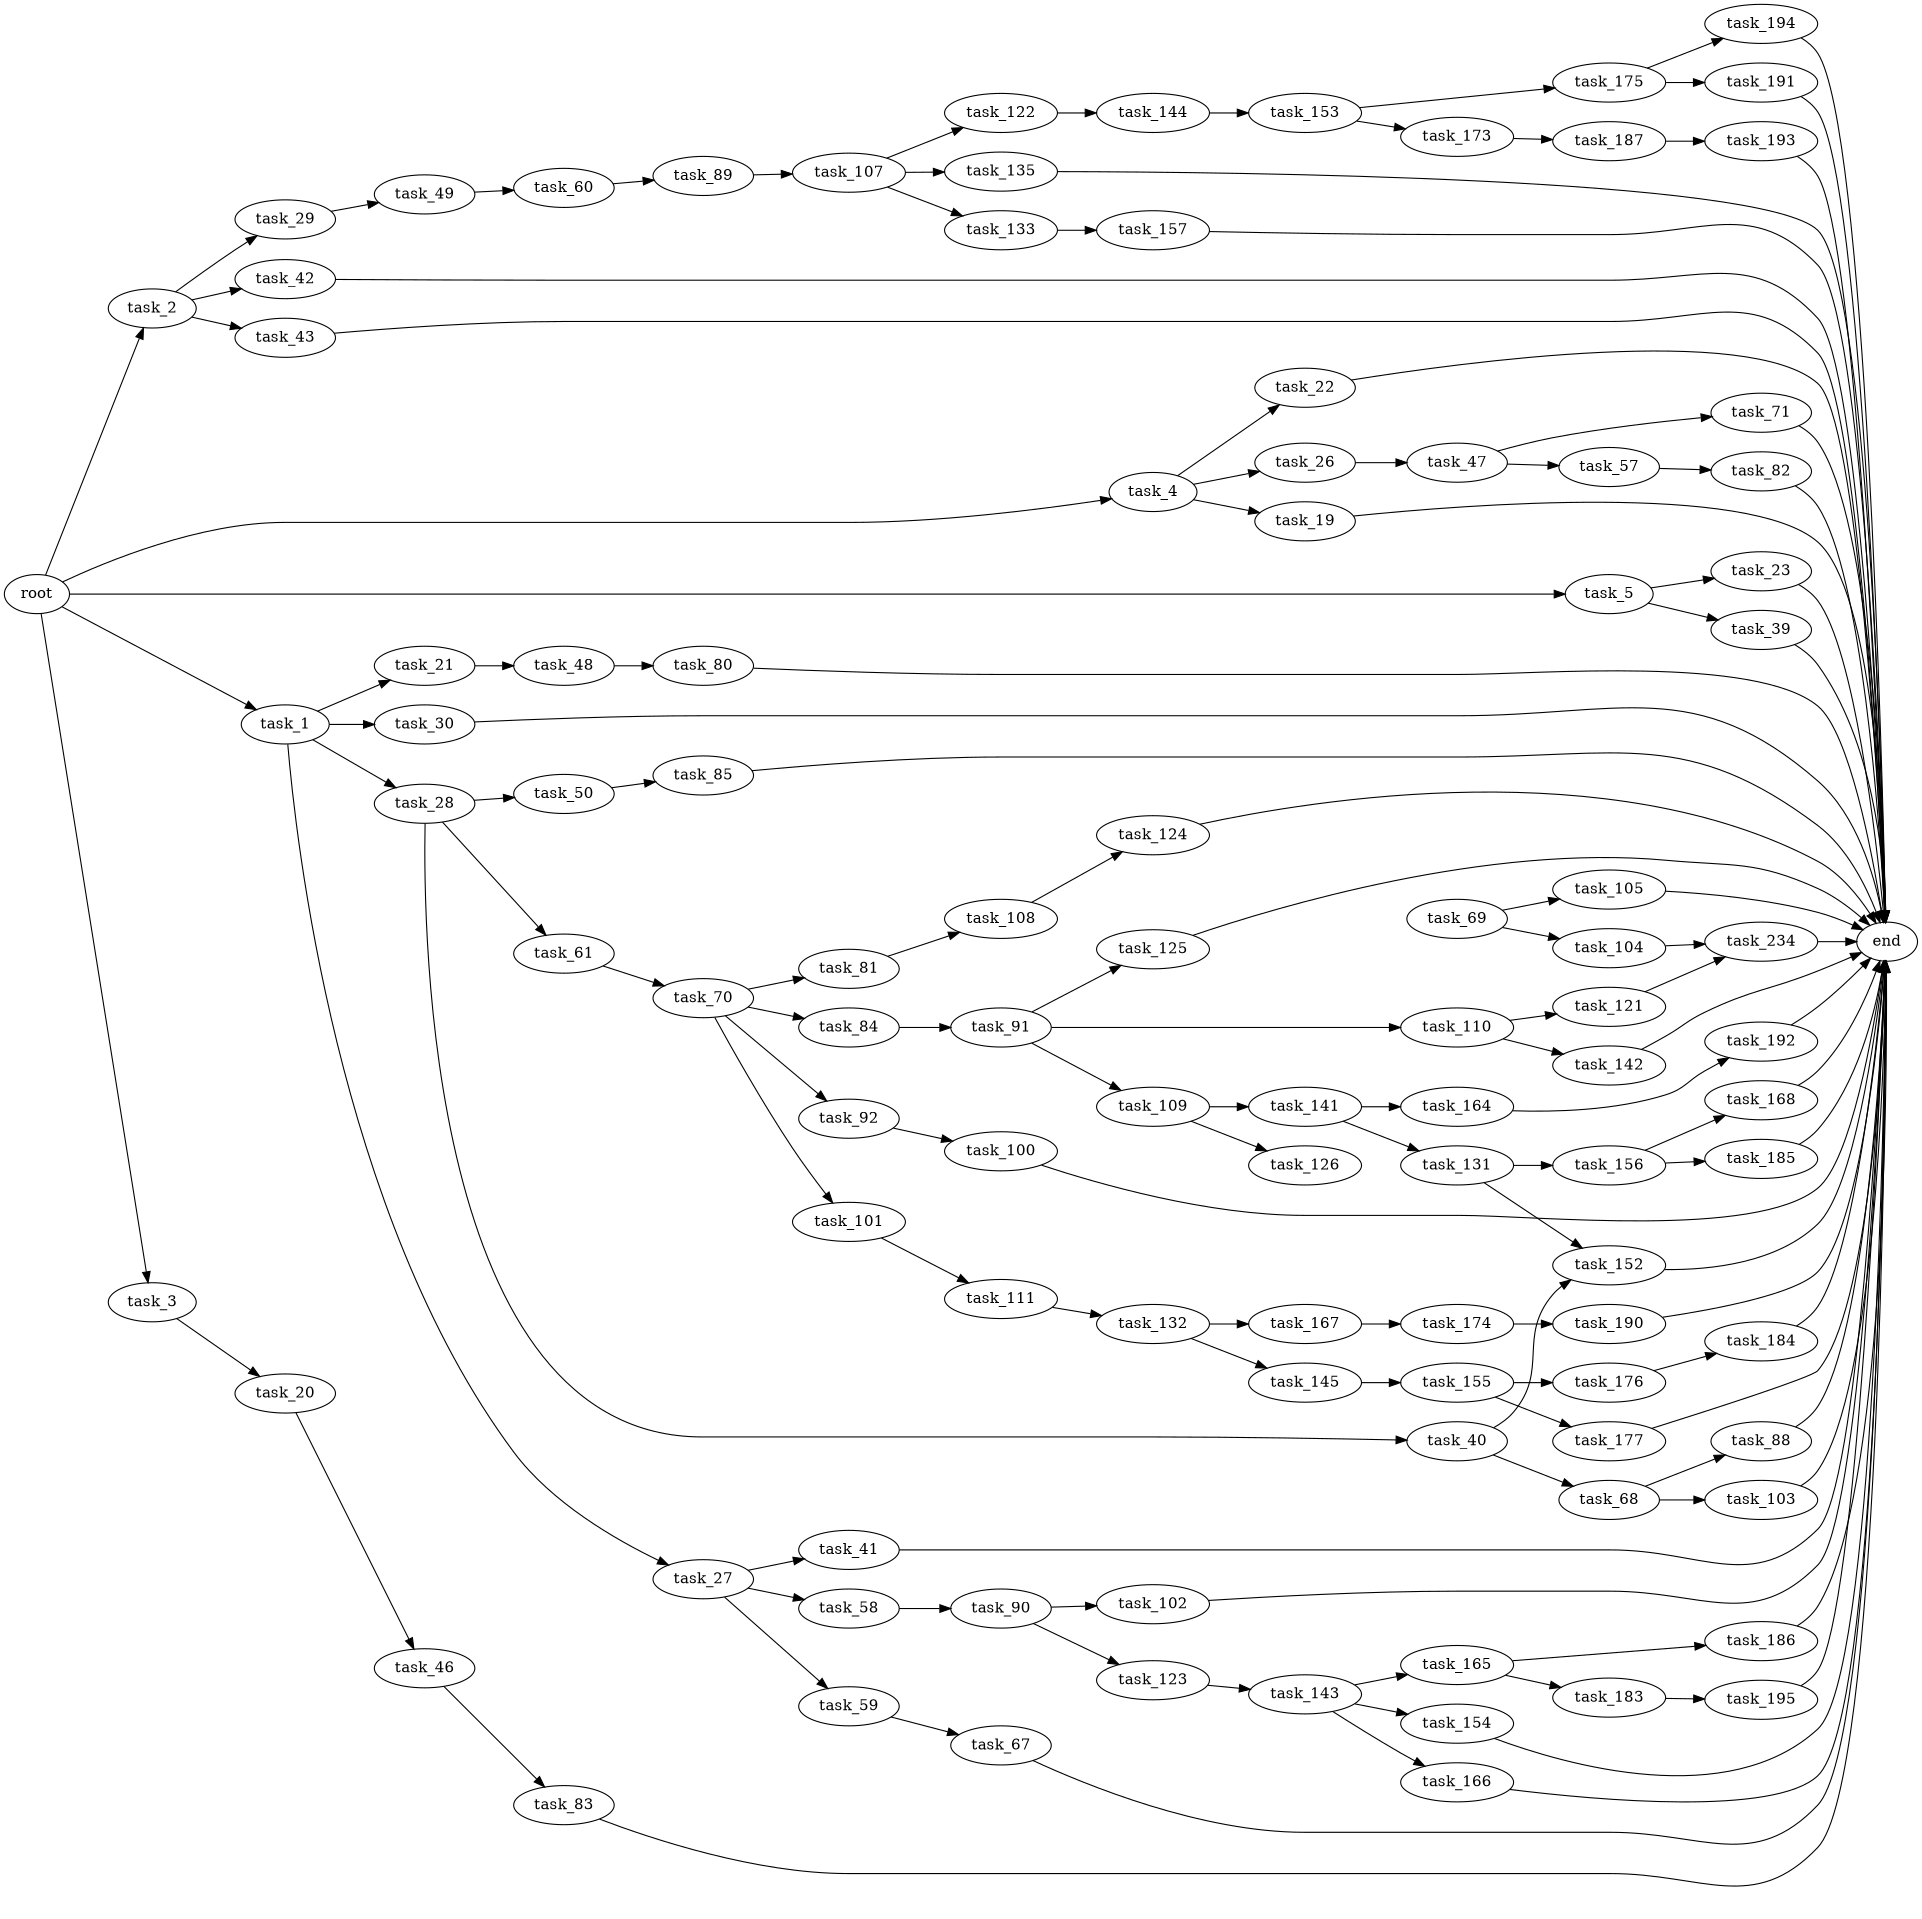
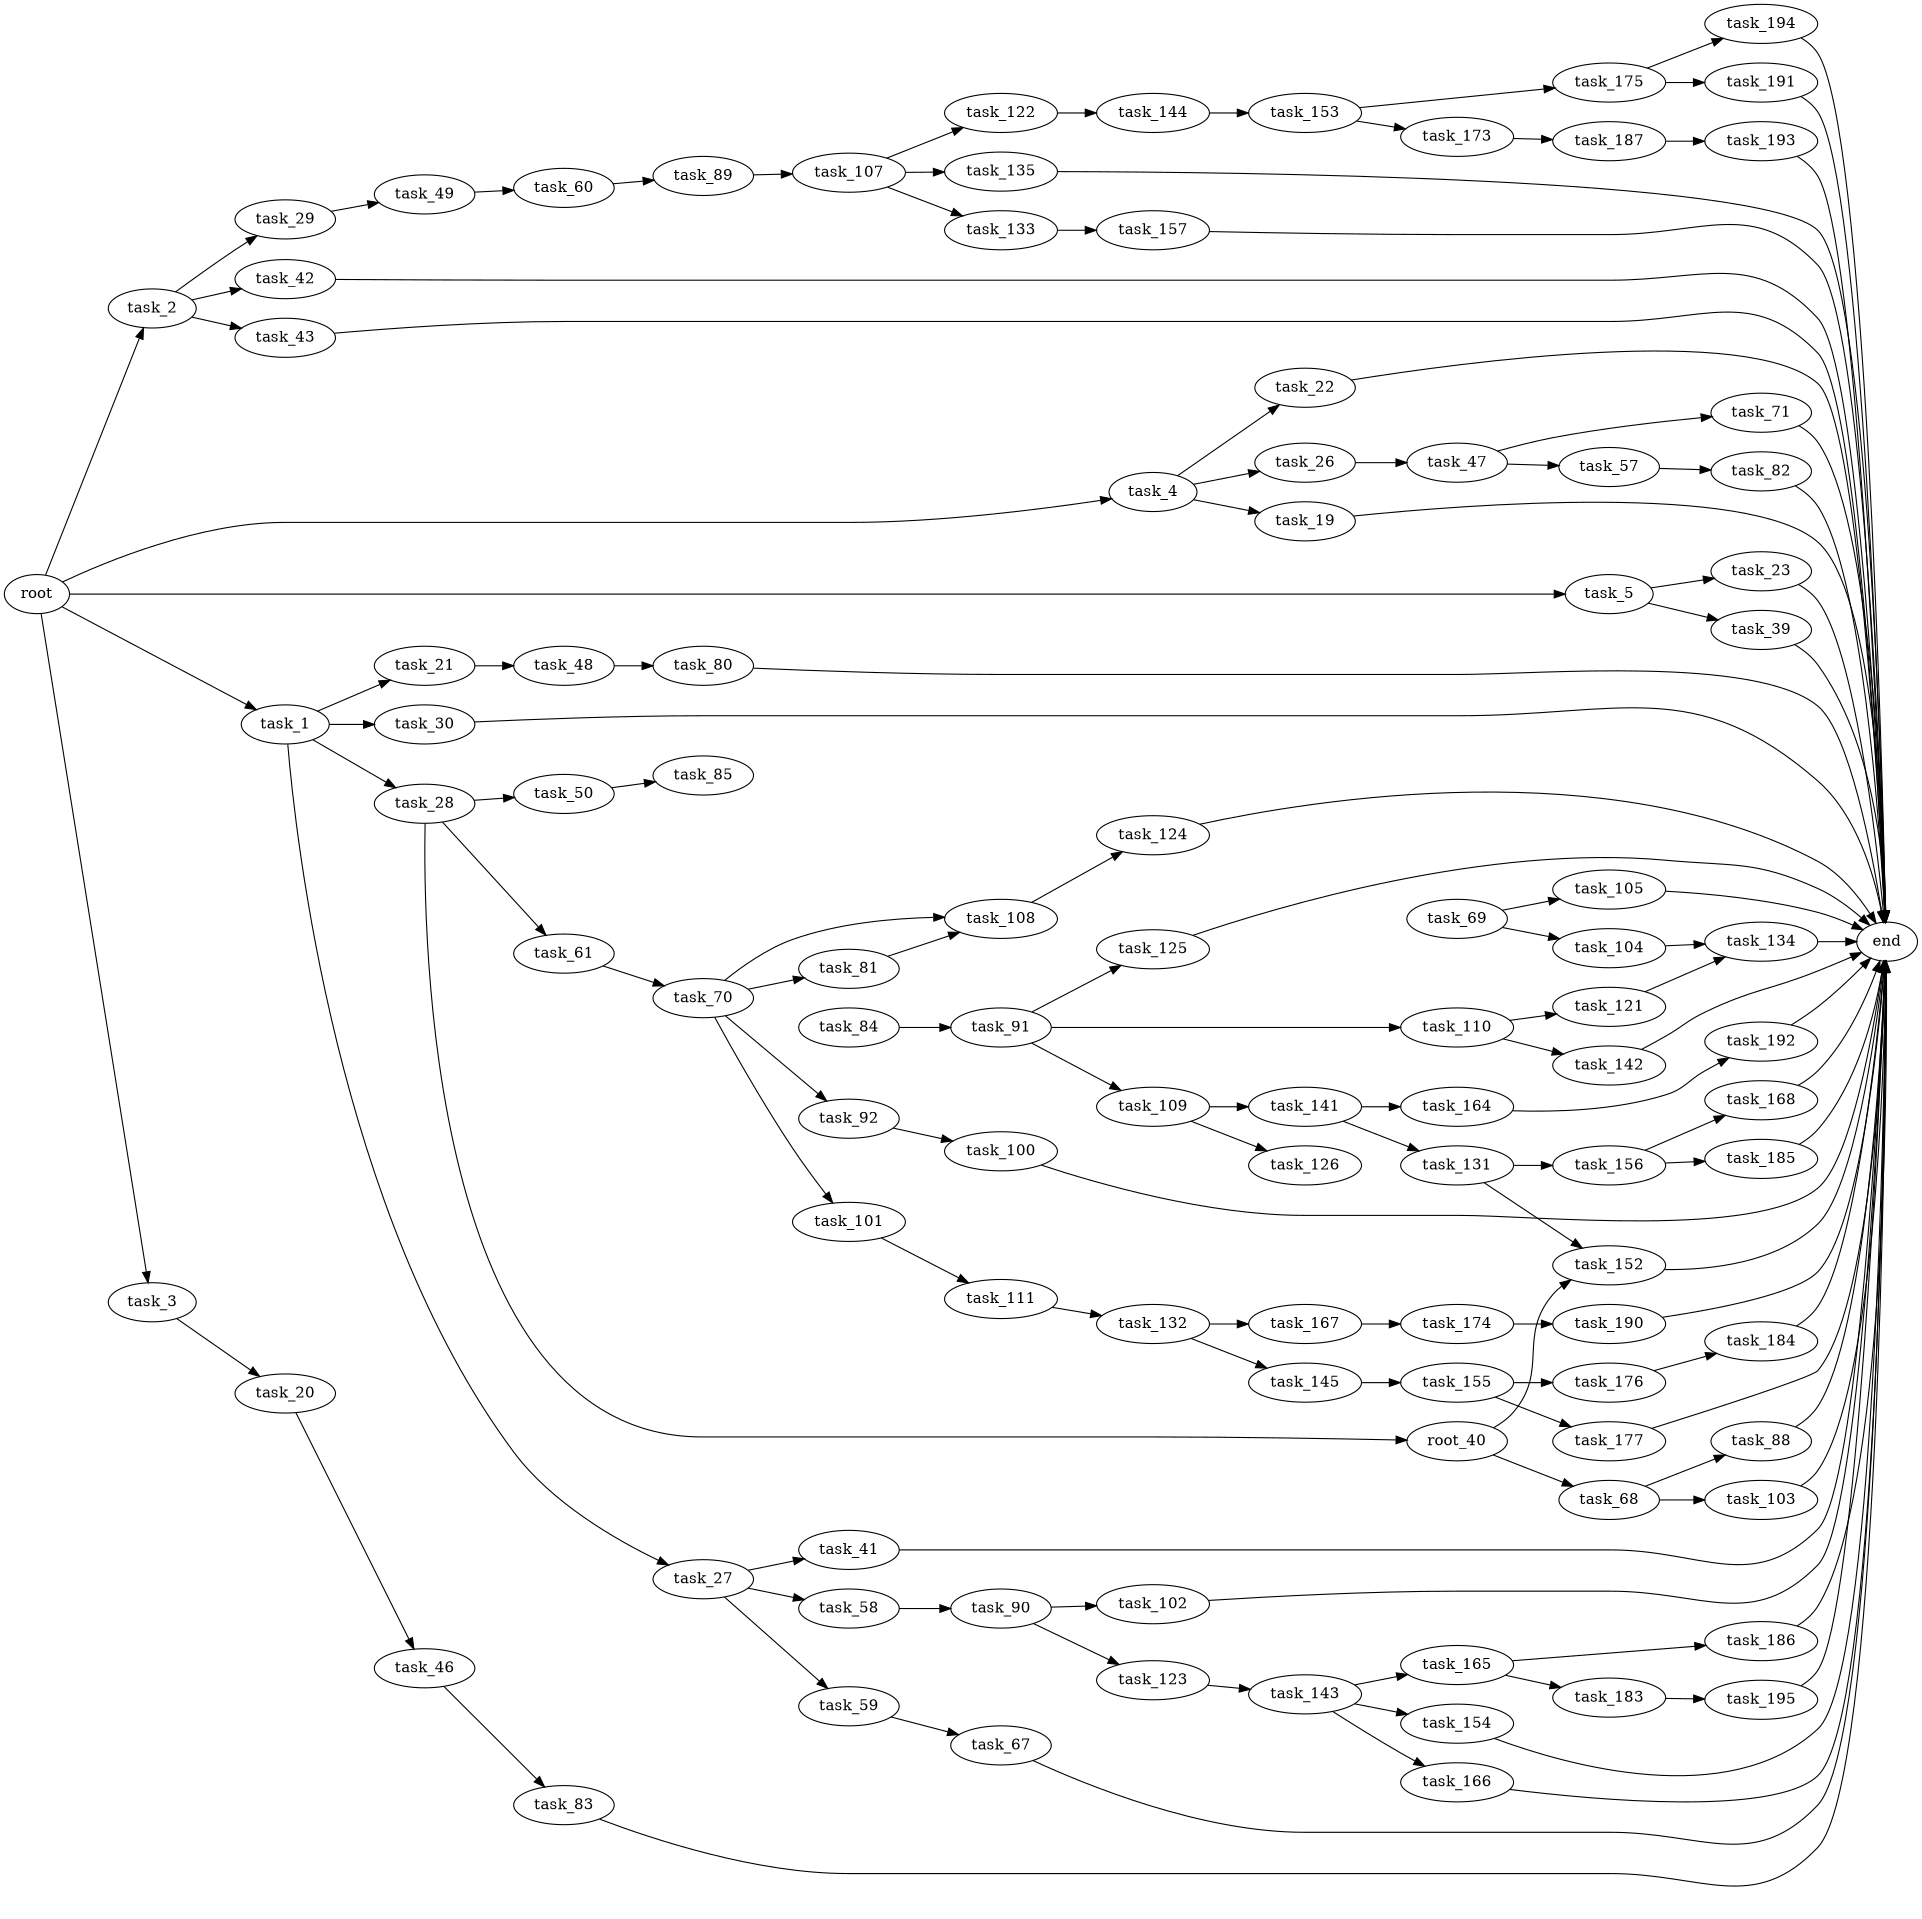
edge "task_85" -> "end": removed
node "task_234": label "task_234" -> "task_134"
edge "task_70" -> "task_84": now "task_70" -> "task_108"
node "task_40": label "task_40" -> "root_40"
